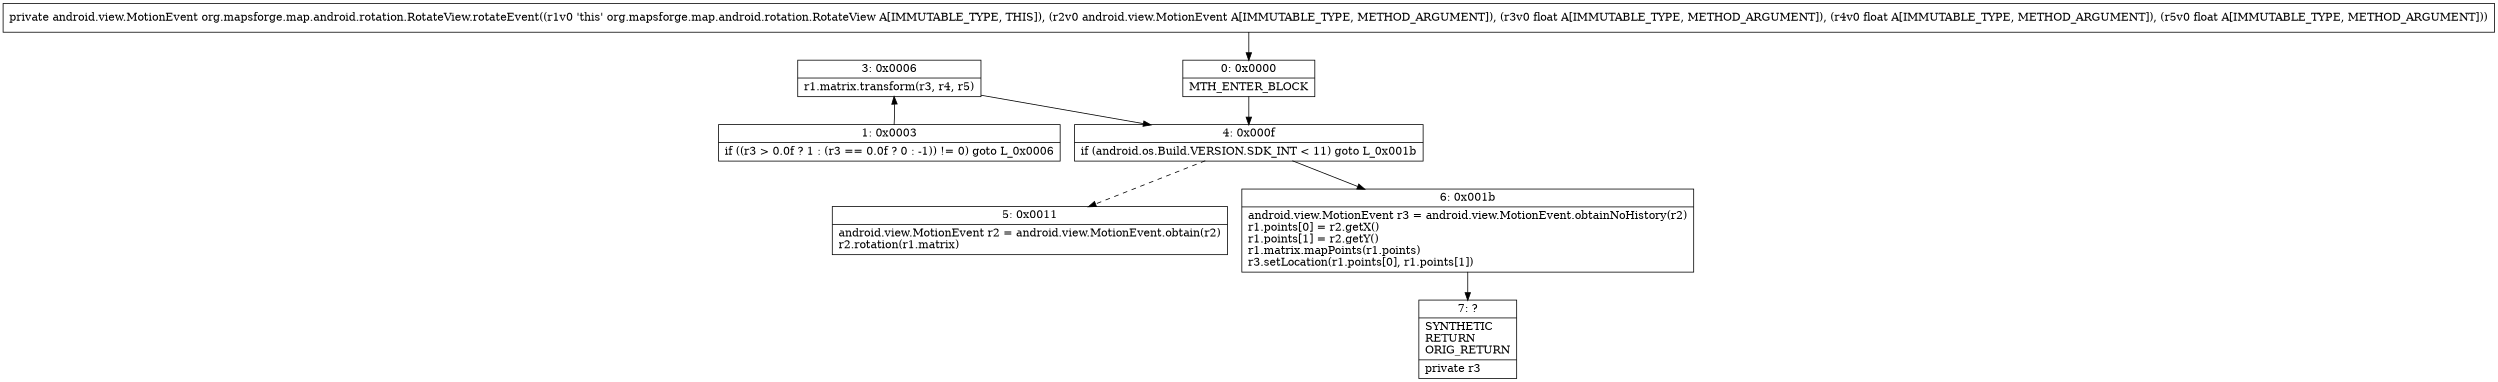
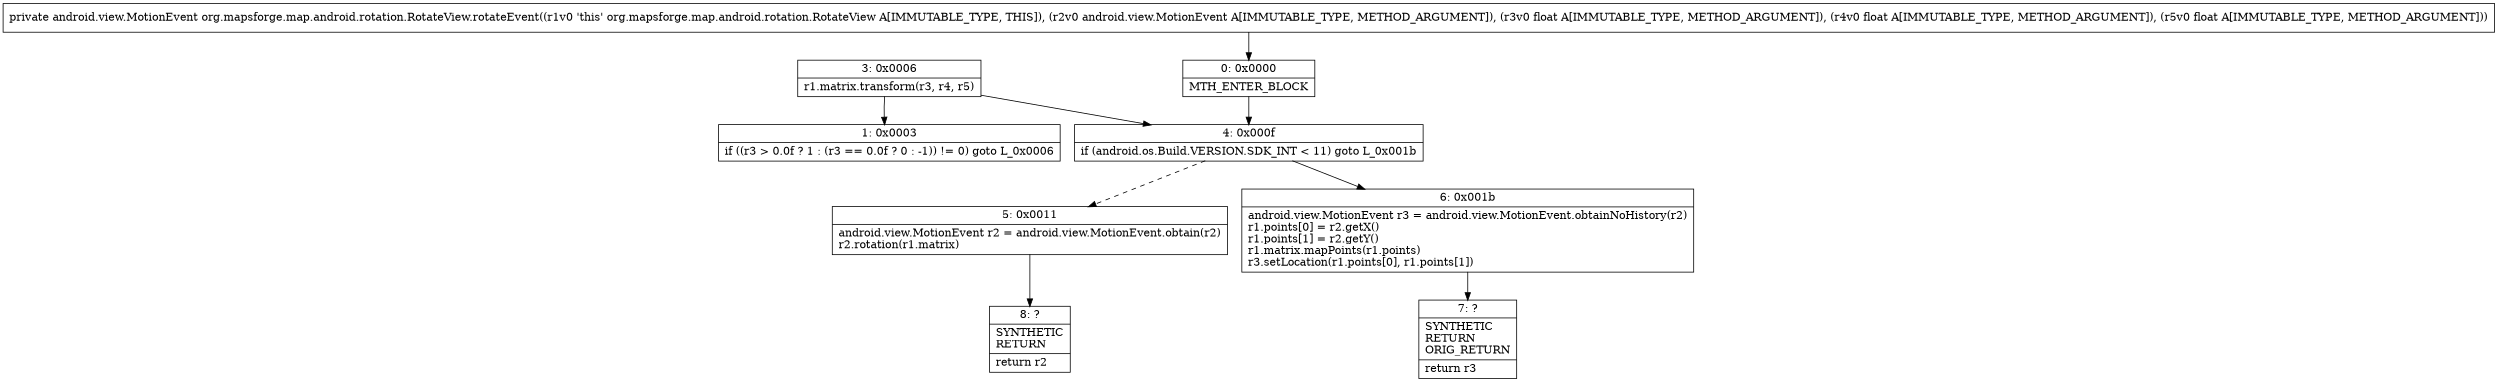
edge "1: 0x0003" -> "3: 0x0006": reversed
node "8: ?": added
node "7: ?": text "private r3" -> "return r3"
